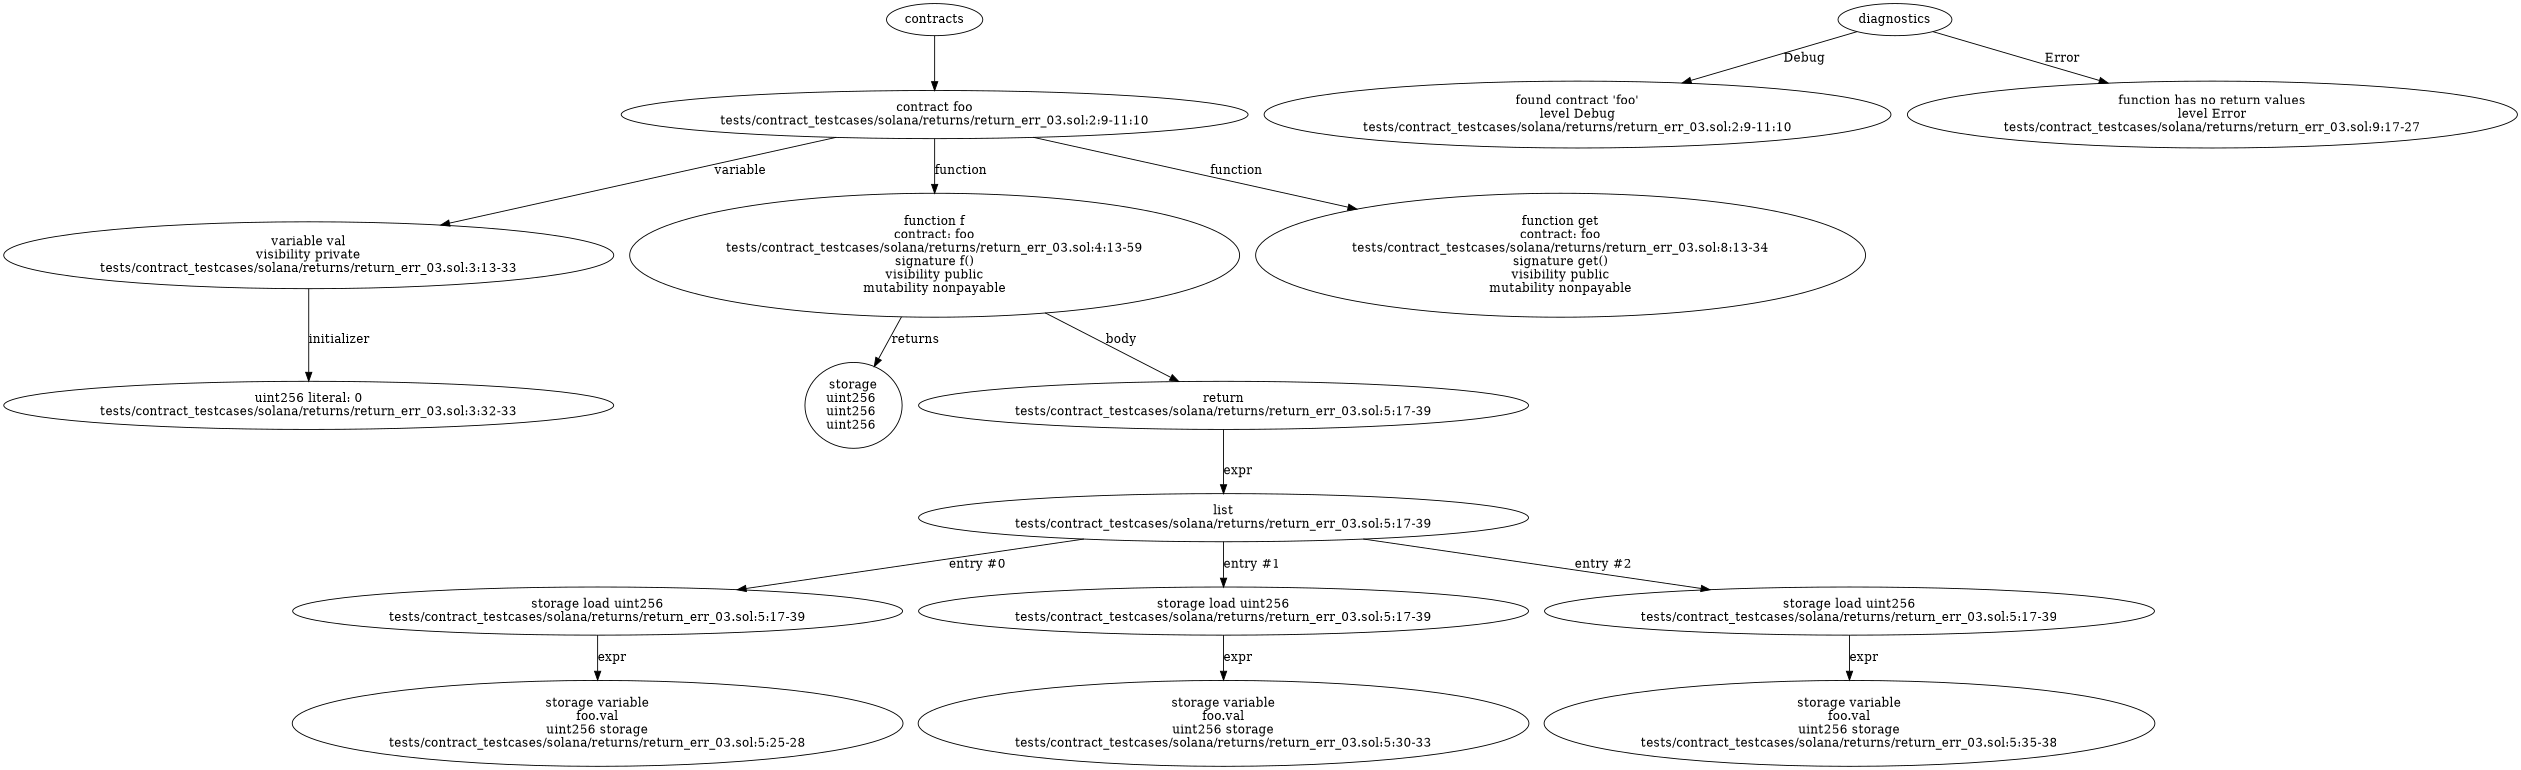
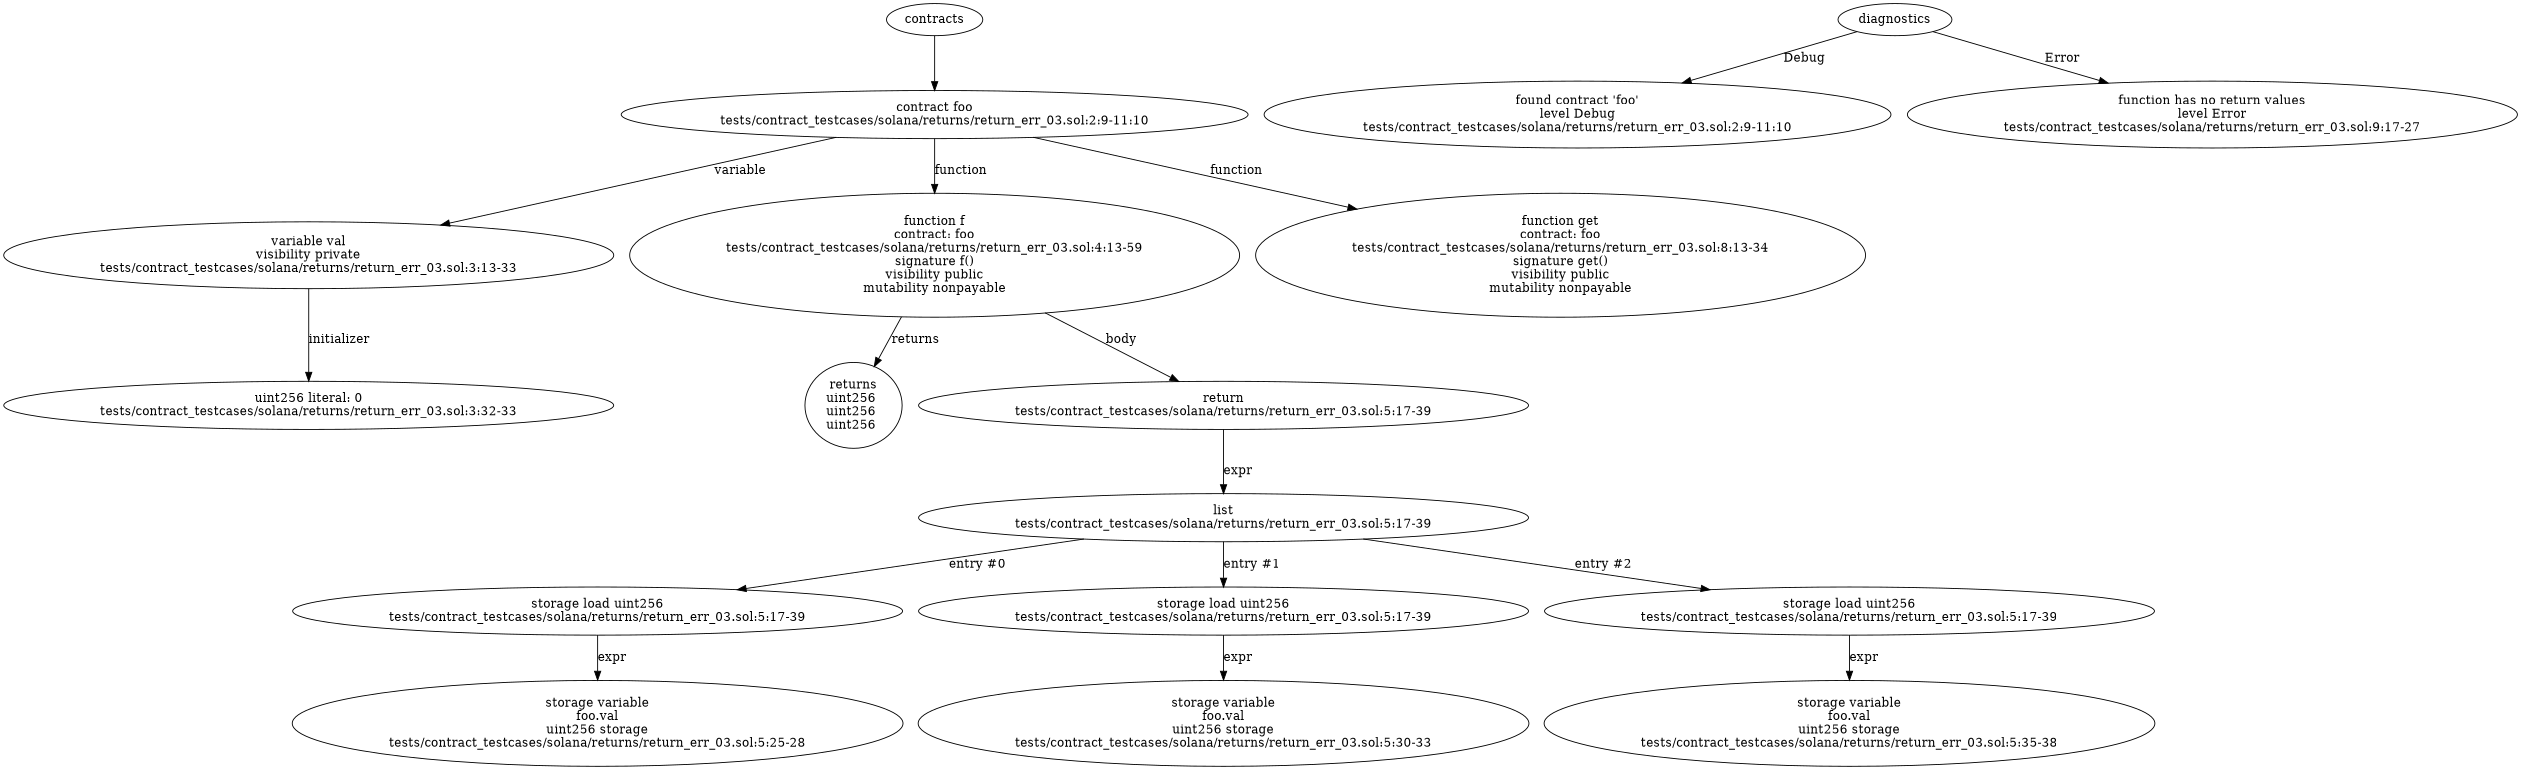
node "storage uint256 uint256 uint256": label "storage uint256 uint256 uint256" -> "returns uint256 uint256 uint256"
